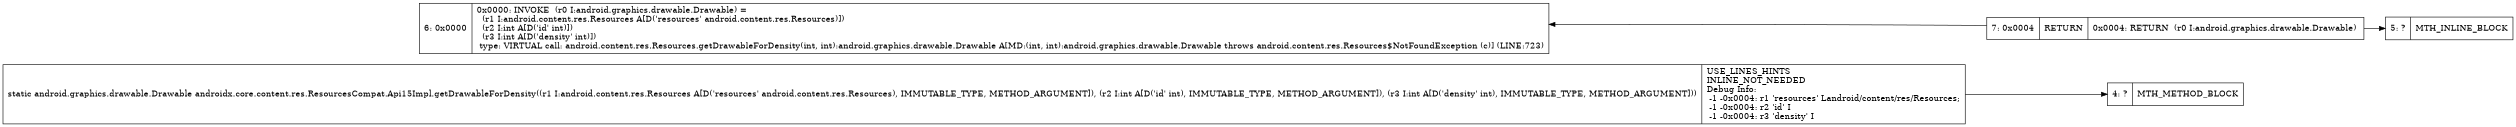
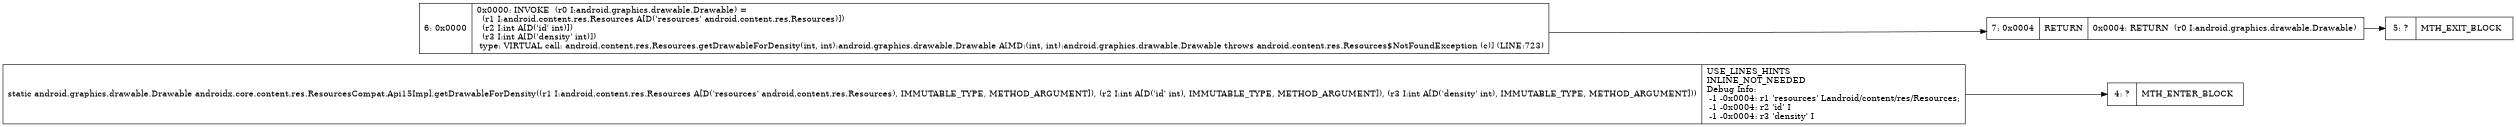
edge "7: 0x0004" -> "6: 0x0000": reversed
node "5: ?": text "MTH_INLINE_BLOCK" -> "MTH_EXIT_BLOCK"
node "4: ?": text "MTH_METHOD_BLOCK" -> "MTH_ENTER_BLOCK"
